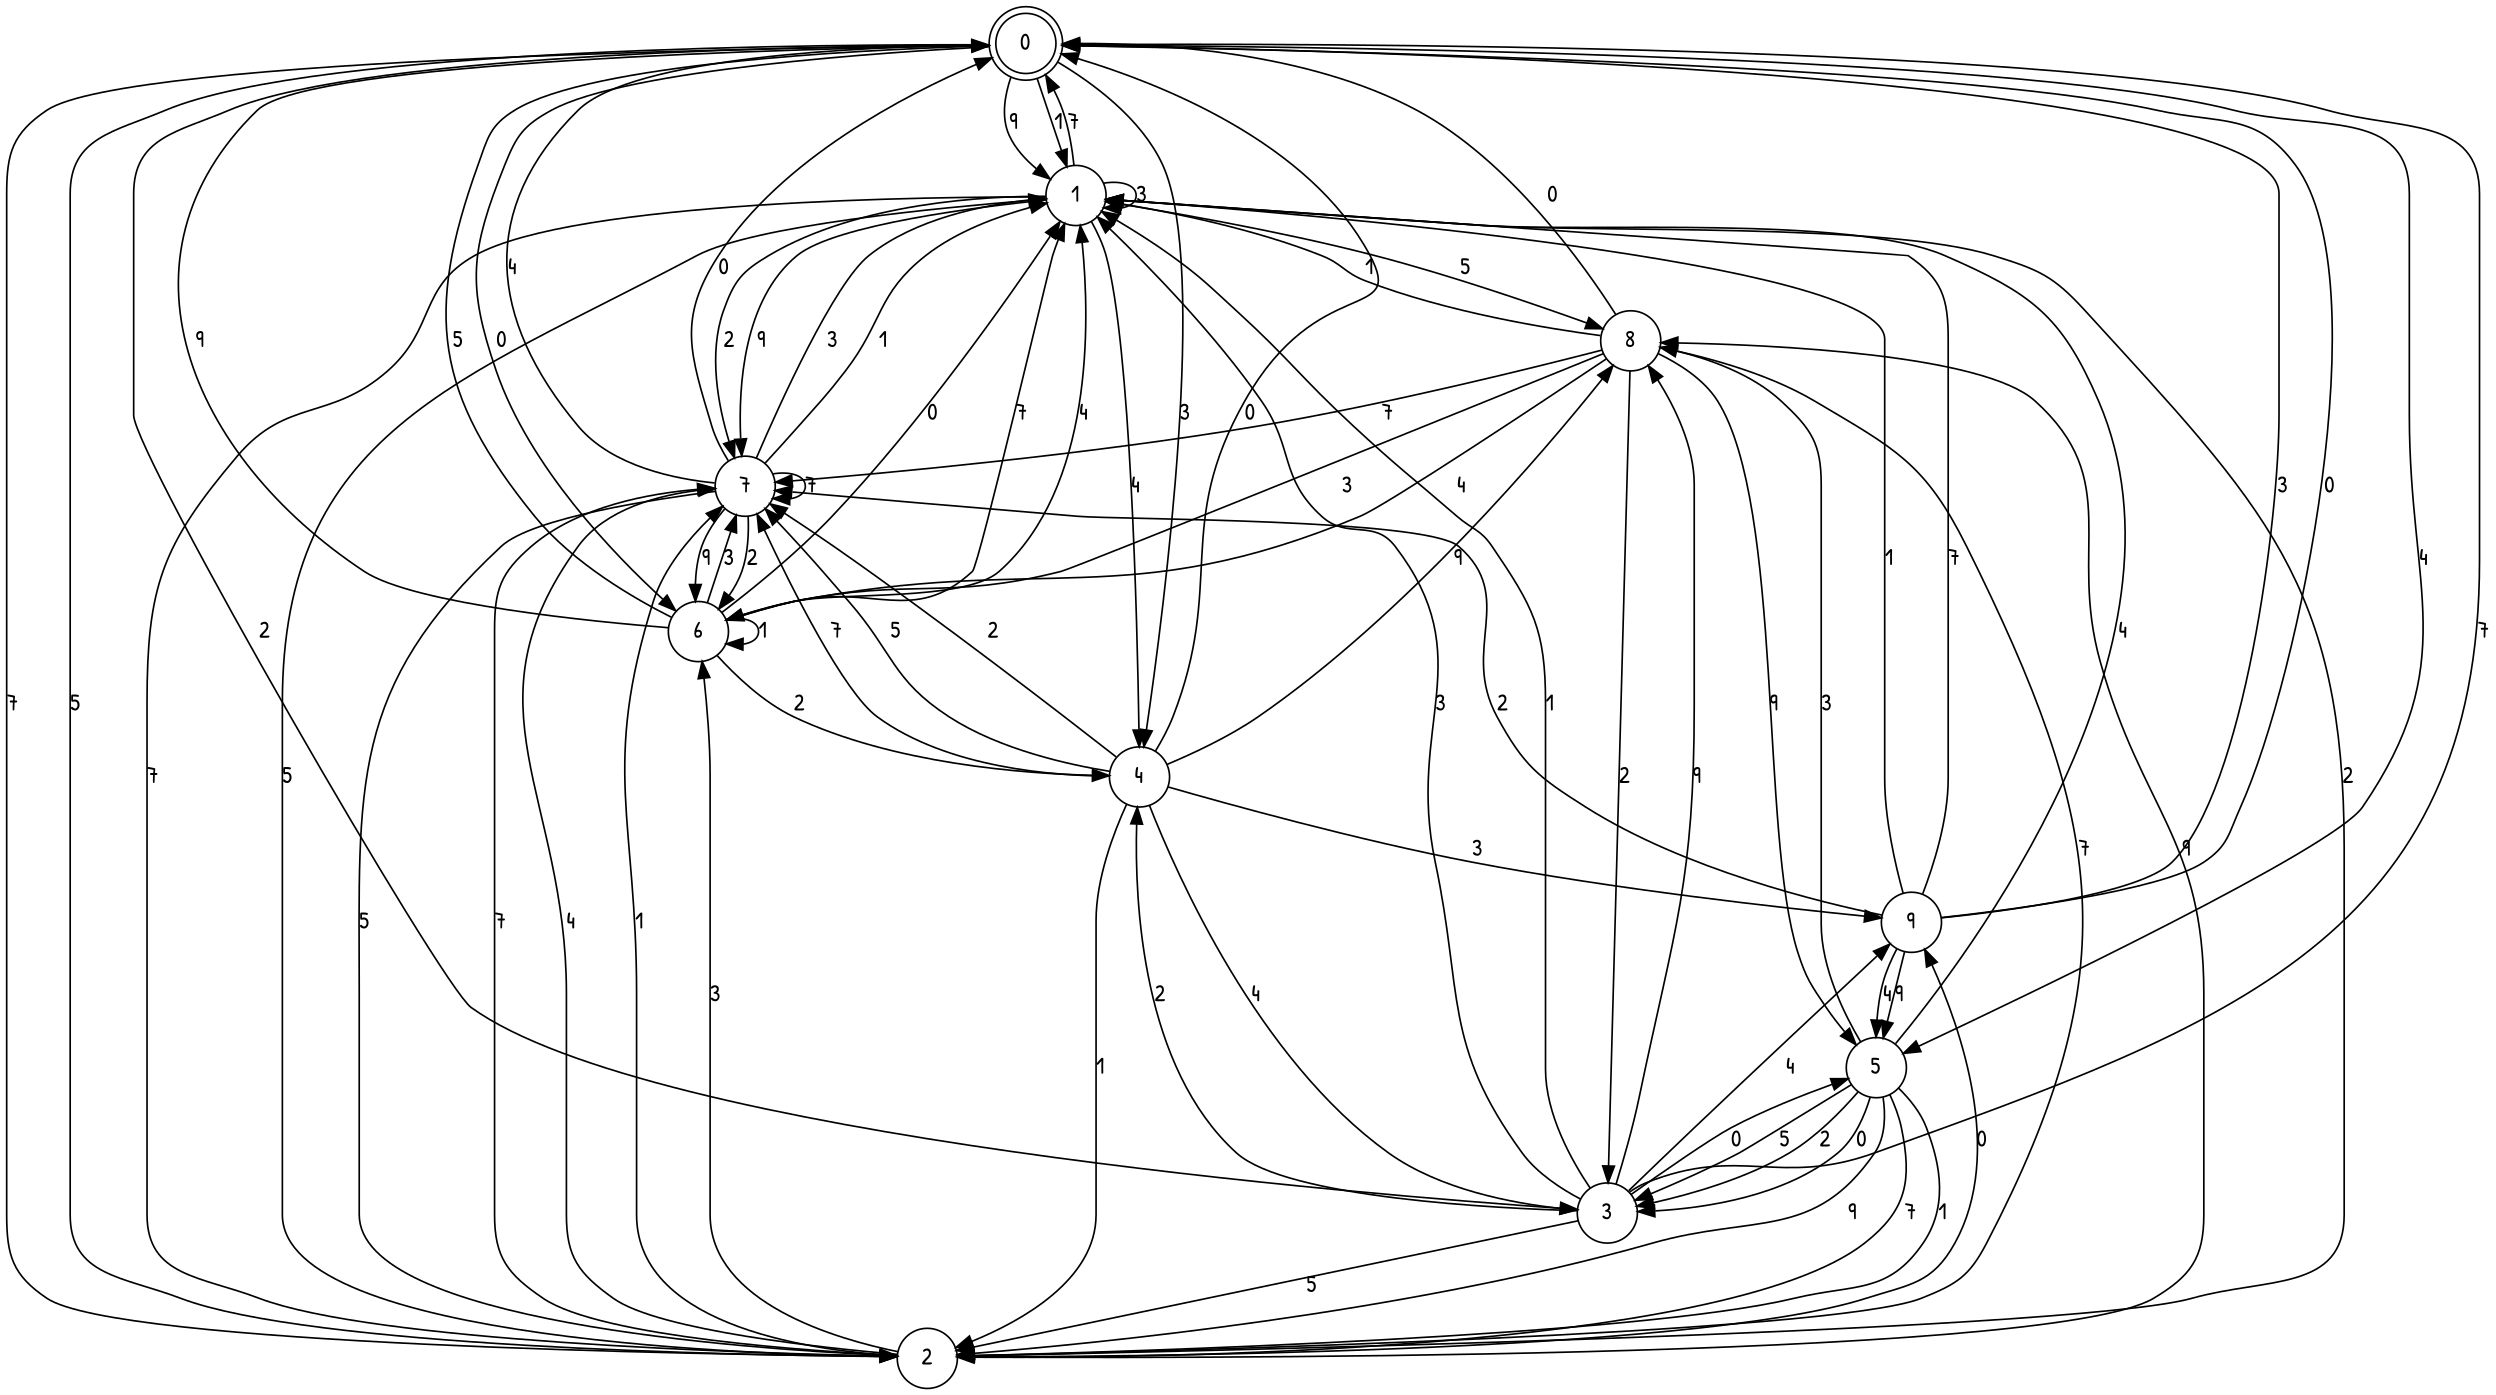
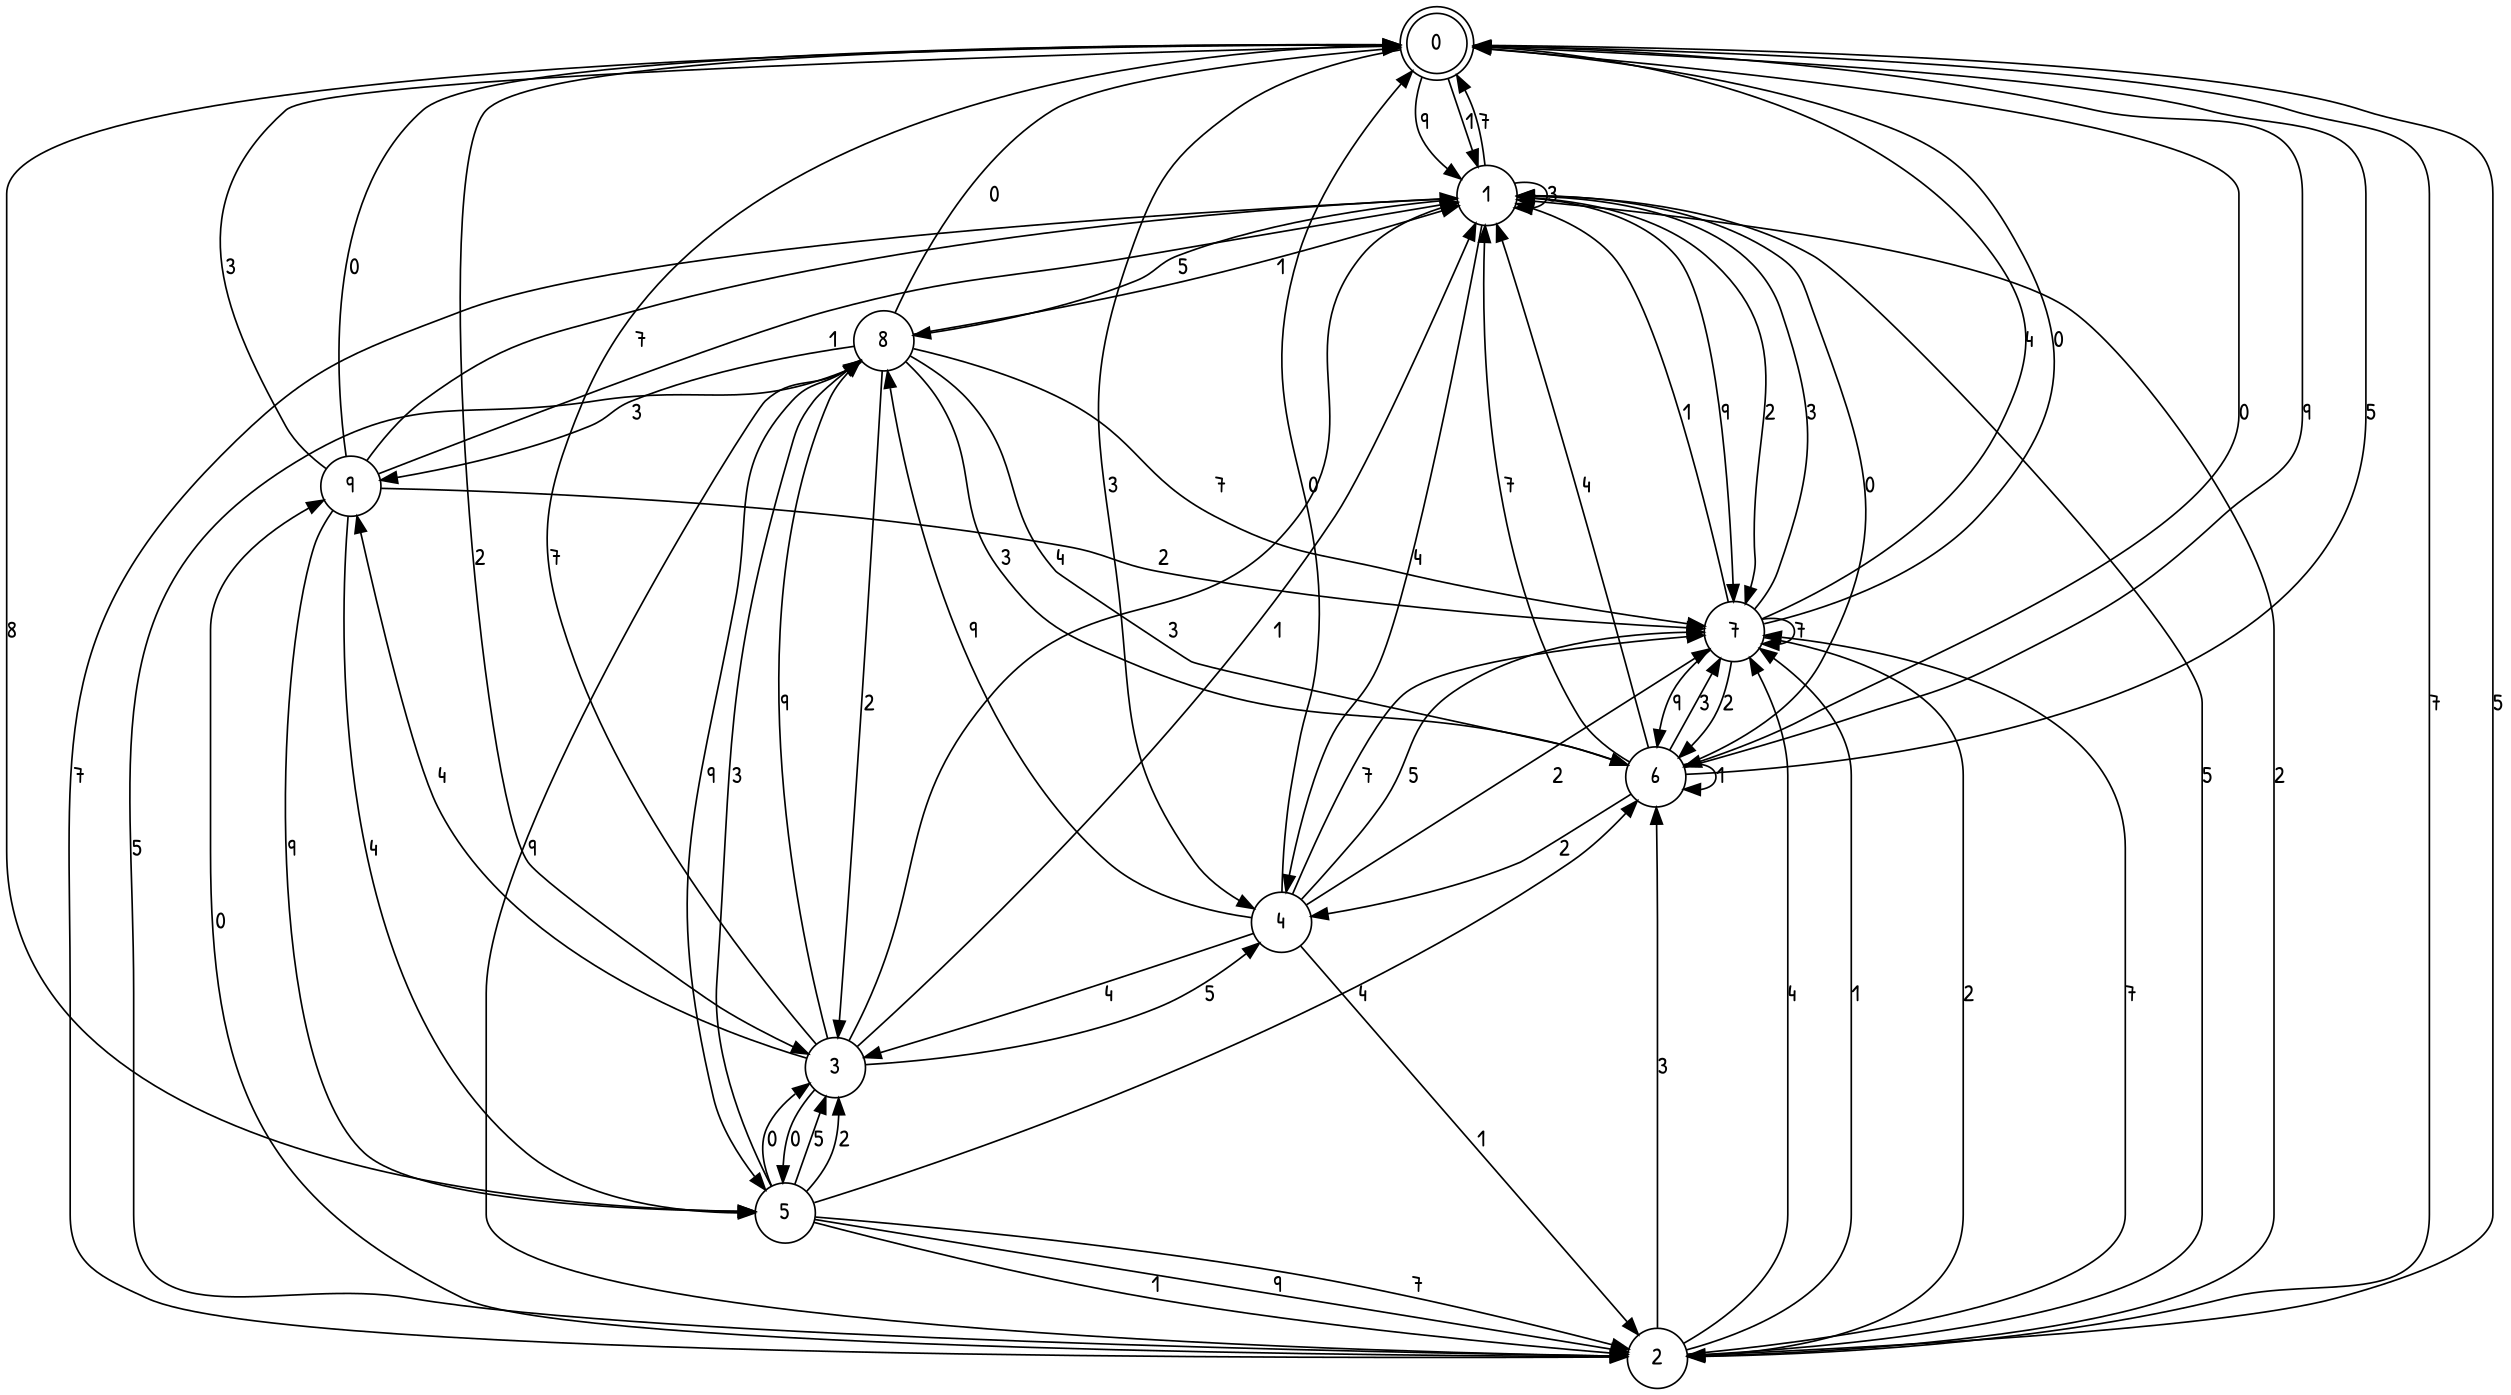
edge "5" -> "1": now "5" -> "6"
edge "0" -> "5": label "4" -> "8"
edge "8" -> "2": label "7" -> "5"
edge "4" -> "9": now "8" -> "9"
edge "7" -> "2": label "5" -> "2"
edge "3" -> "4": label "2" -> "5"
edge "3" -> "2": removed, label "5"
